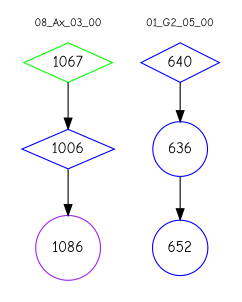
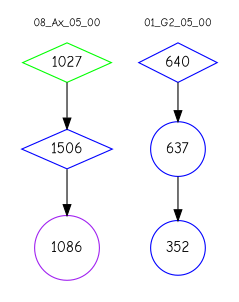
cluster "08_Ax_03_00": label "08_Ax_03_00" -> "08_Ax_05_00"
node "1067": label "1067" -> "1027"
node "1006": label "1006" -> "1506"
node "636": label "636" -> "637"
node "652": label "652" -> "352"
